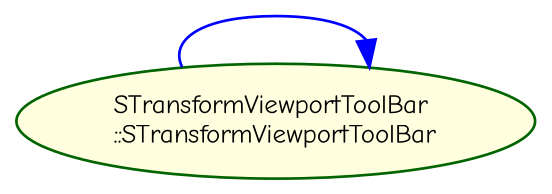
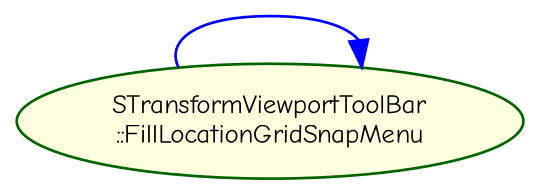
node "STransformViewportToolBar ::STransformViewportToolBar": label "STransformViewportToolBar ::STransformViewportToolBar" -> "STransformViewportToolBar ::FillLocationGridSnapMenu"
